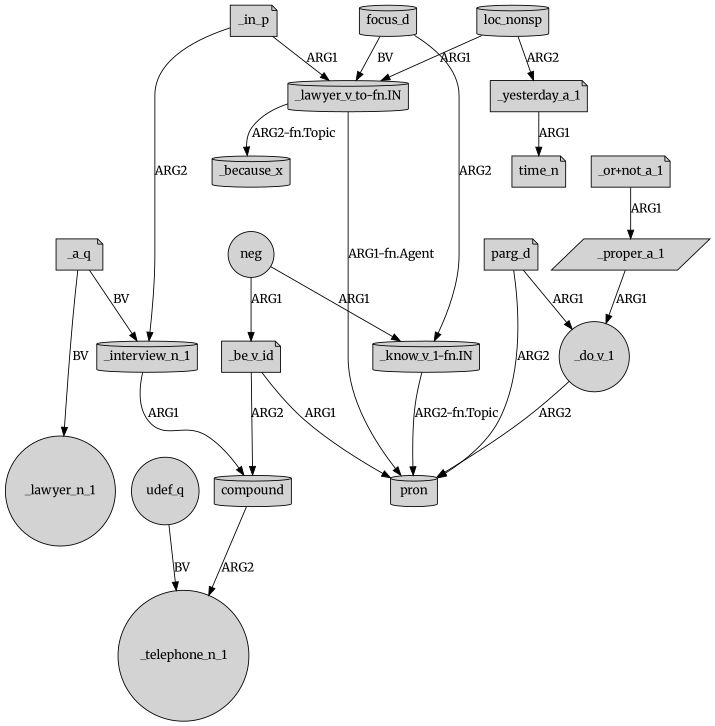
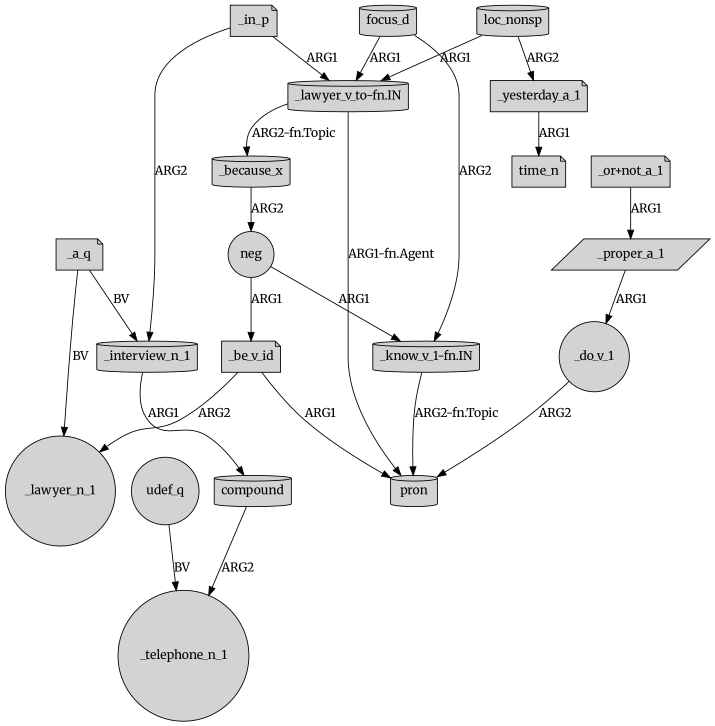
edge "focus_d" -> "_lawyer_v_to-fn.IN": label "BV" -> "ARG1"
edge "_because_x" -> "neg": added, label "ARG2"
node "parg_d": removed
edge "_be_v_id" -> "compound": now "_be_v_id" -> "_lawyer_n_1"
